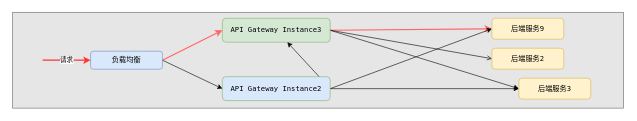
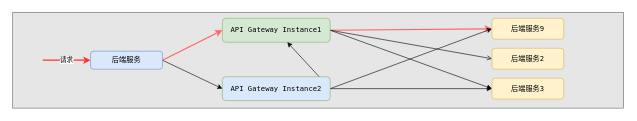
node "API Gateway Instance3": label "API Gateway Instance3" -> "API Gateway Instance1"
node "负载均衡": label "负载均衡" -> "后端服务"
node "后端服务3": moved (555, 89) -> (528, 89)
